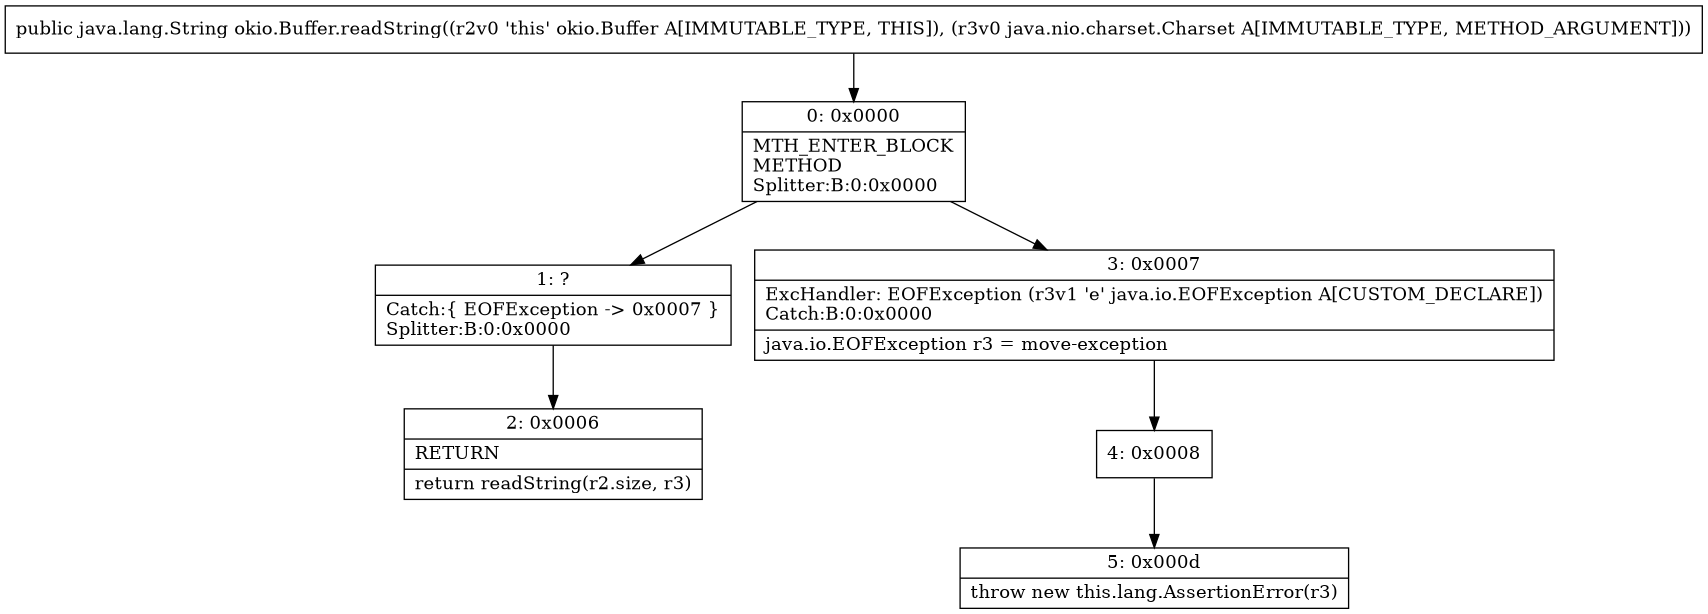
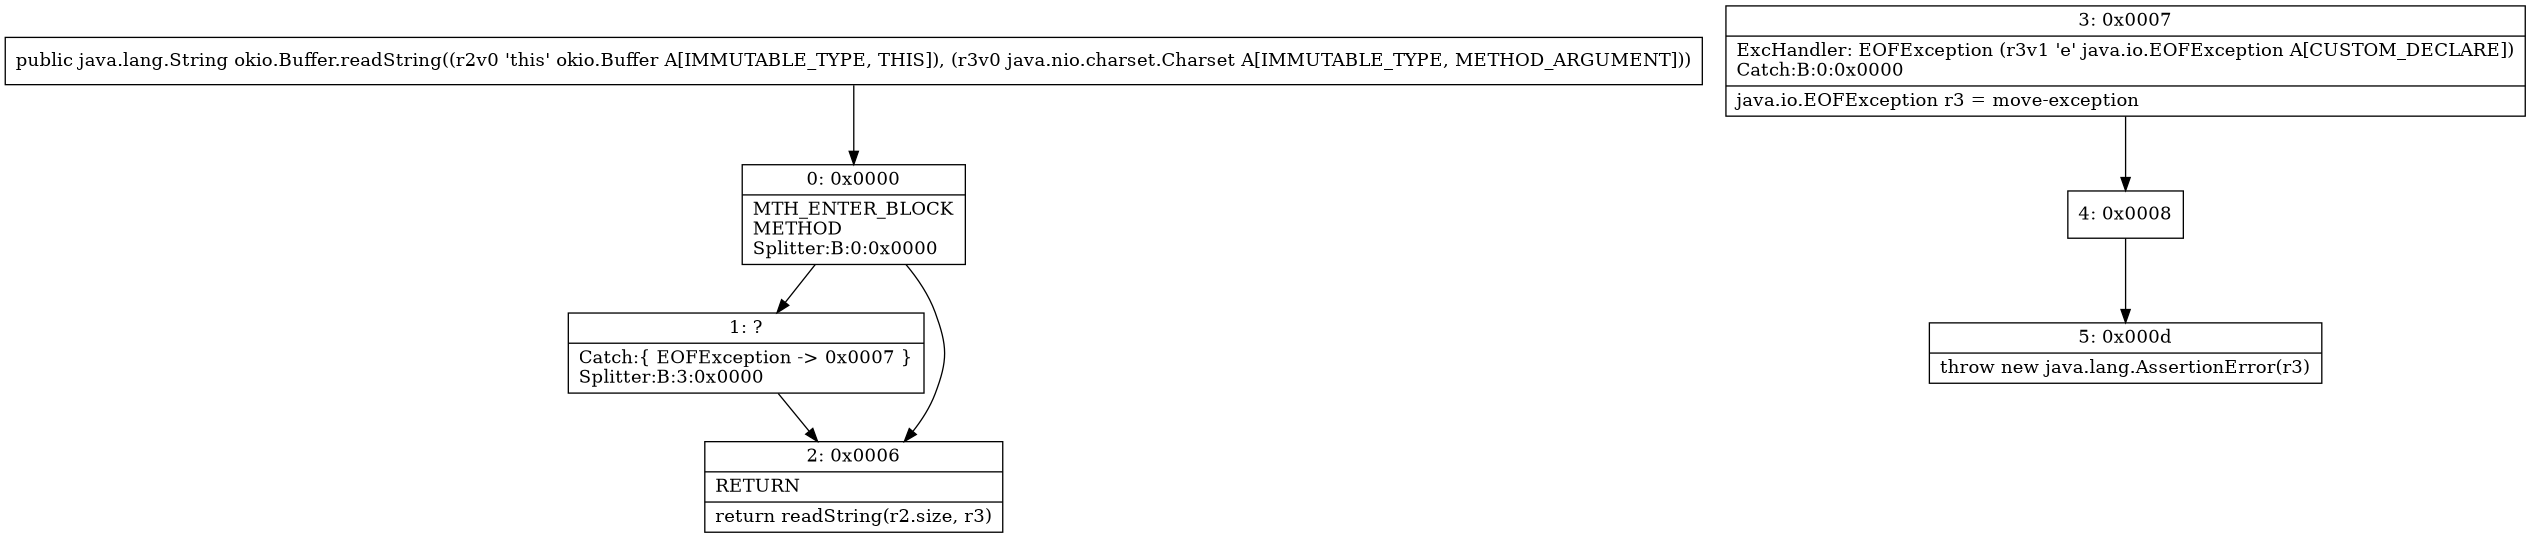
edge "0: 0x0000" -> "3: 0x0007": now "0: 0x0000" -> "2: 0x0006"
node "1: ?": text "Splitter:B:0:0x0000" -> "Splitter:B:3:0x0000"
node "5: 0x000d": text "throw new this.lang.AssertionError(r3)" -> "throw new java.lang.AssertionError(r3)"
